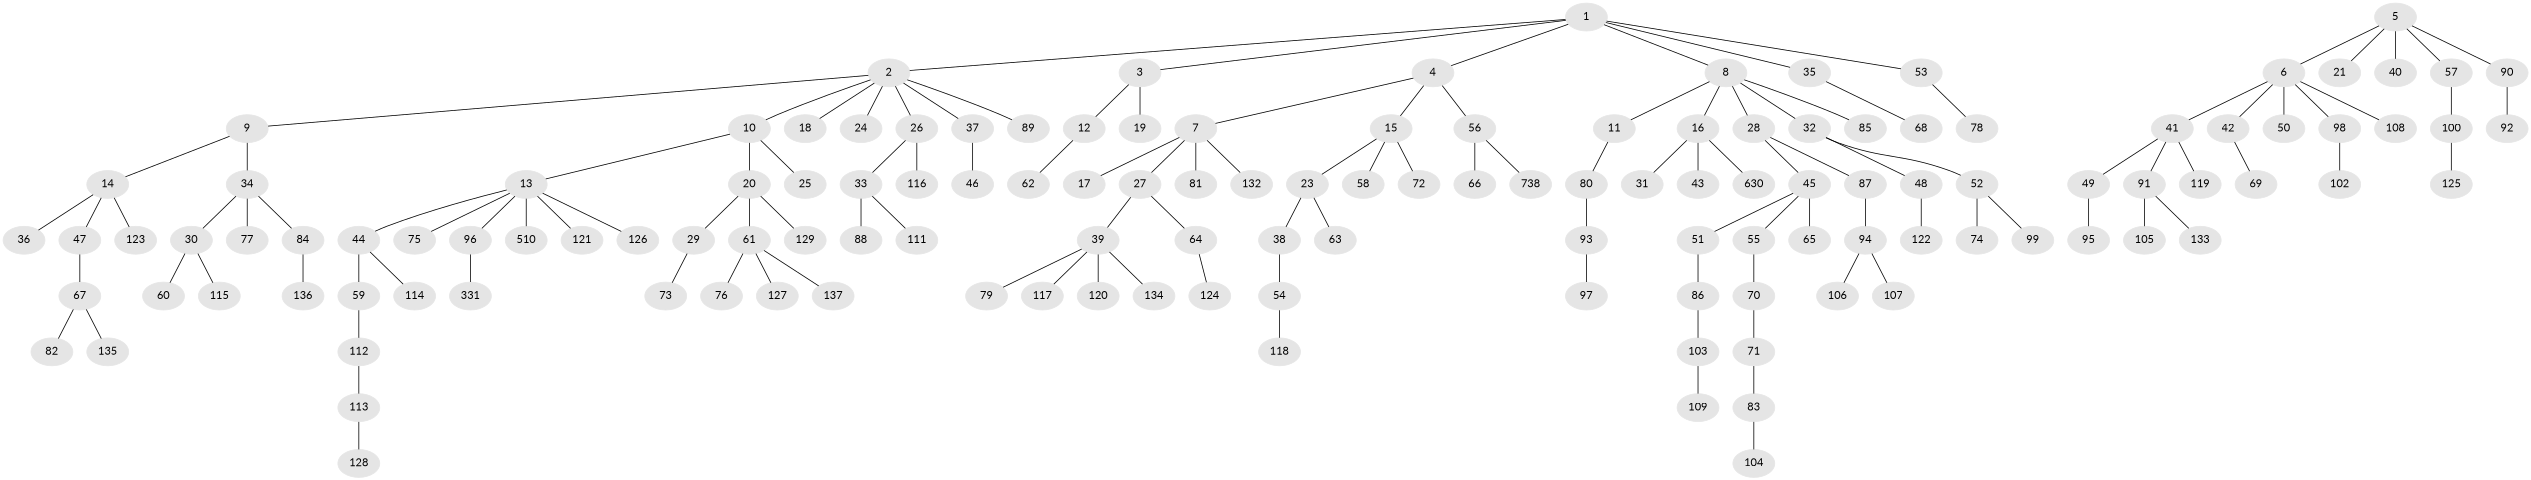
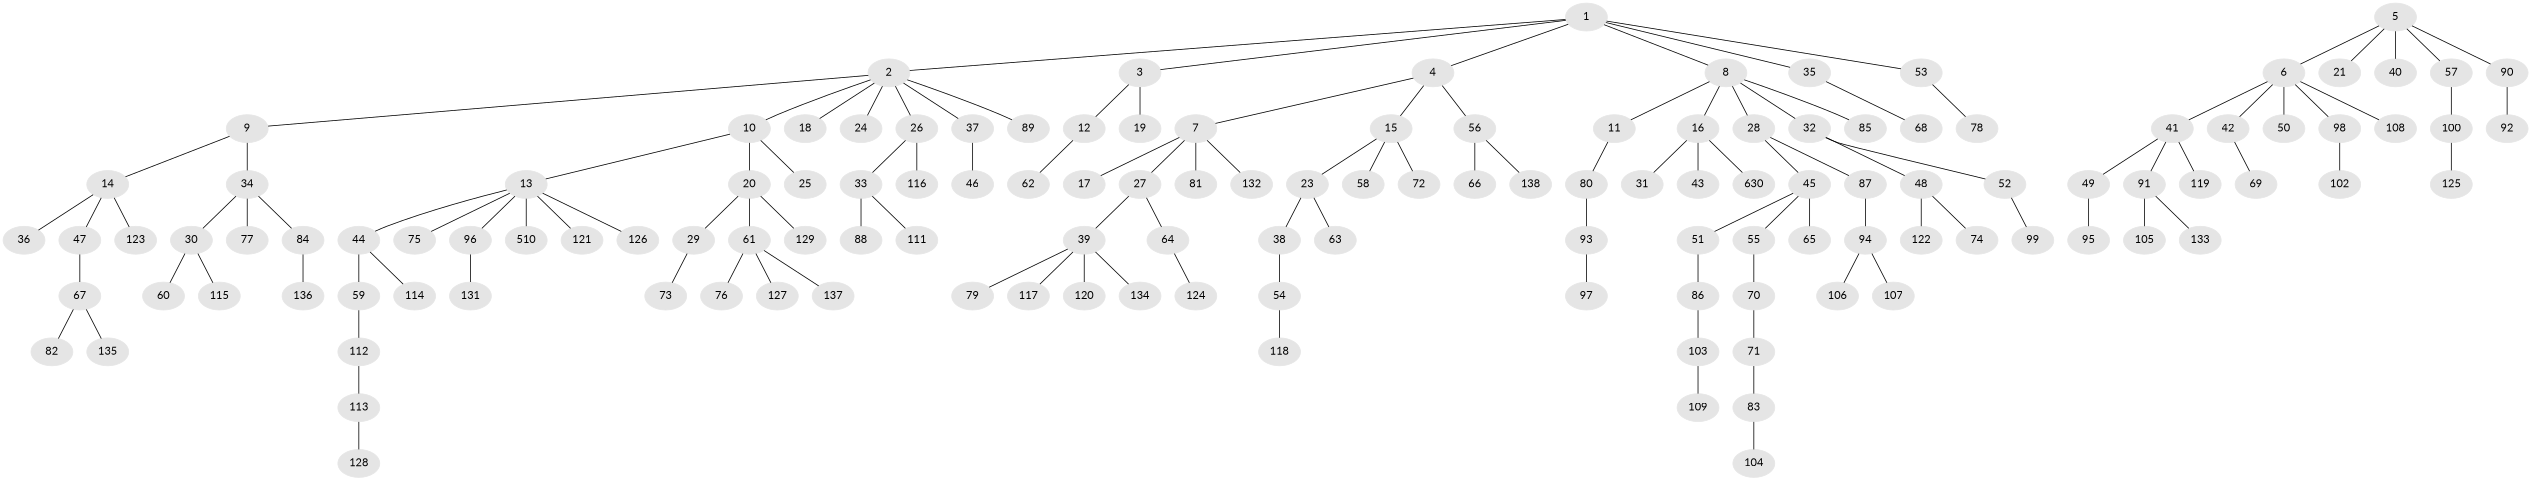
node "738": label "738" -> "138"
edge "52" -- "74": now "48" -- "74"
node "331": label "331" -> "131"
